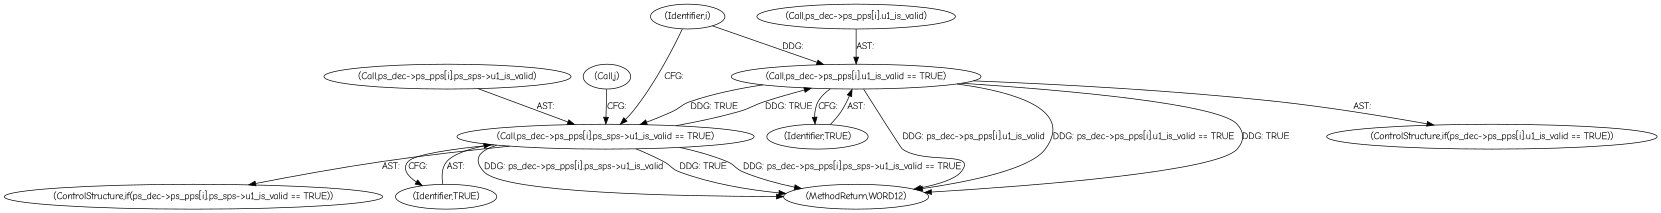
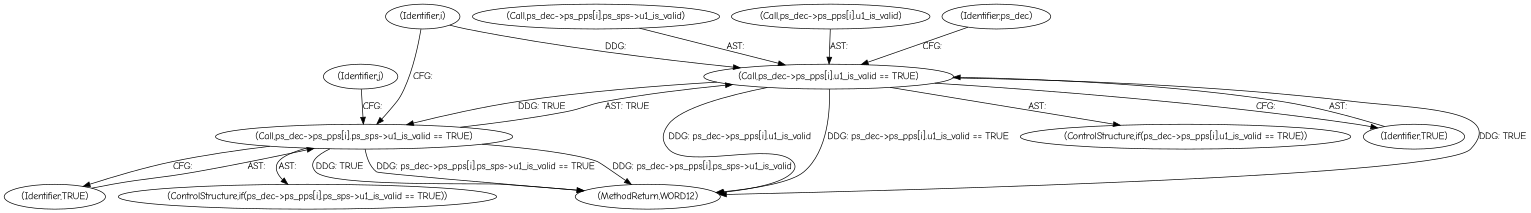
node "(Identifier,ps_dec)": added
node "(Call,j)": label "(Call,j)" -> "(Identifier,j)"
edge "(Call,ps_dec->ps_pps[i].ps_sps->u1_is_valid)" -> "(Call,ps_dec->ps_pps[i].ps_sps->u1_is_valid == TRUE)": now "(Call,ps_dec->ps_pps[i].ps_sps->u1_is_valid)" -> "(Call,ps_dec->ps_pps[i].u1_is_valid == TRUE)"
edge "(Call,ps_dec->ps_pps[i].ps_sps->u1_is_valid == TRUE)" -> "(Call,ps_dec->ps_pps[i].u1_is_valid == TRUE)": label "DDG: TRUE" -> "AST: TRUE"
